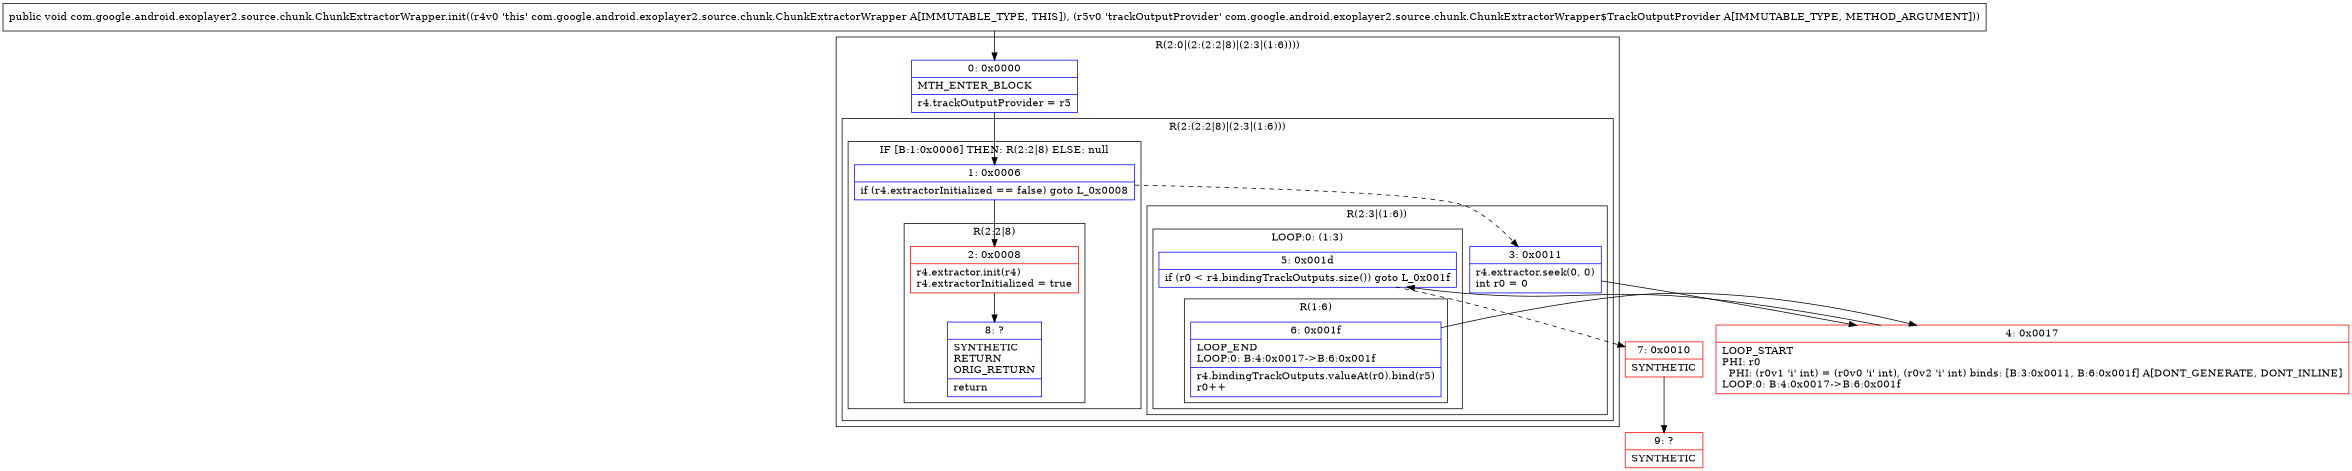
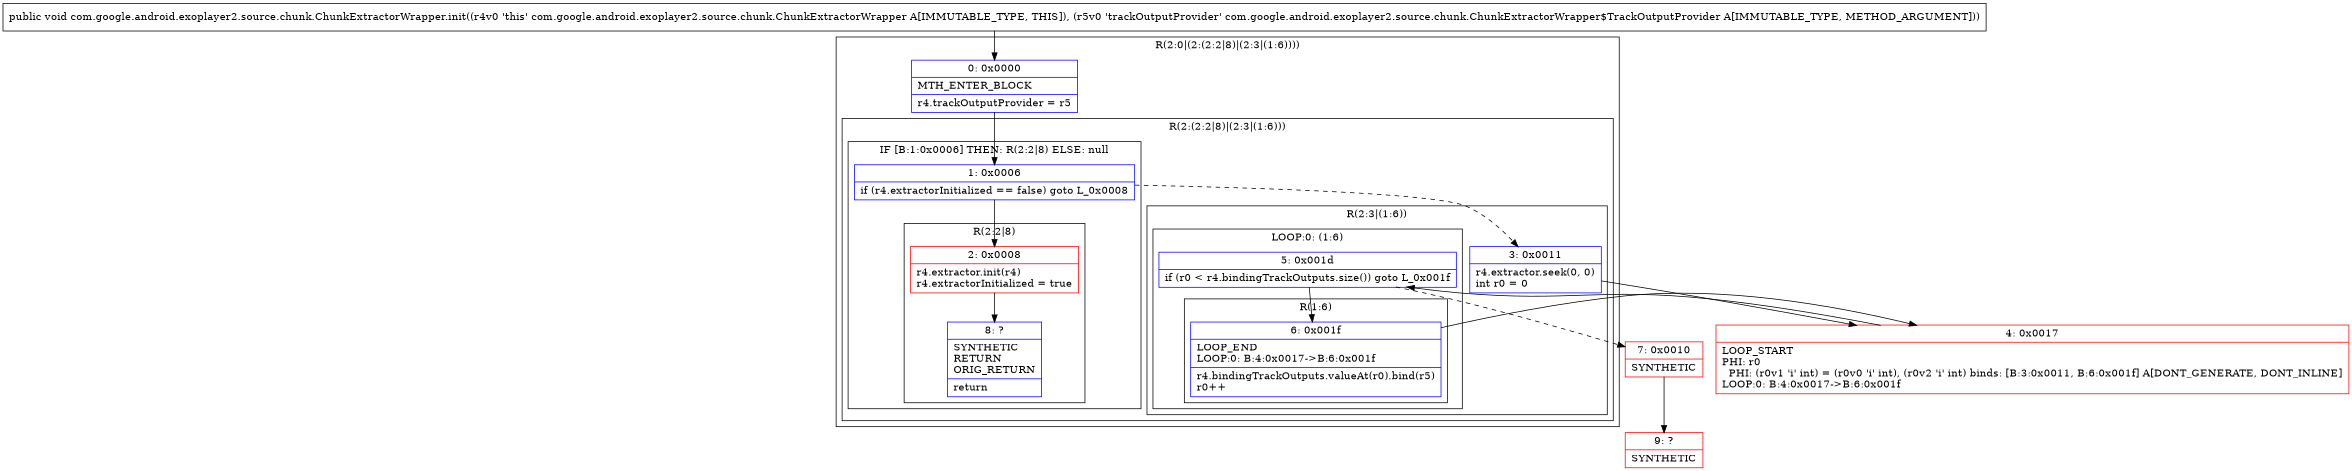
cluster "LOOP:0: (1:3)": label "LOOP:0: (1:3)" -> "LOOP:0: (1:6)"
edge "5: 0x001d" -> "6: 0x001f": added
